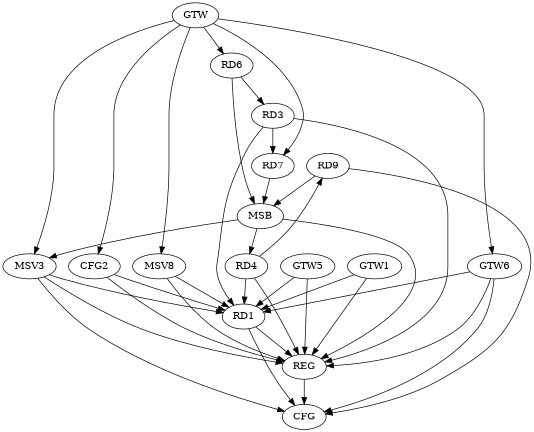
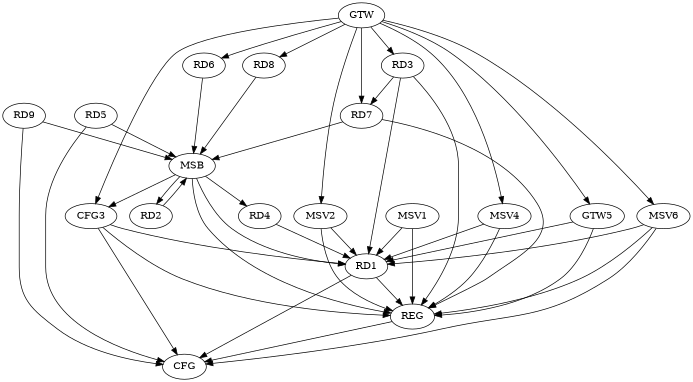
node "RD8": added
edge "RD6" -> "RD3": now "GTW" -> "RD3"
edge "GTW" -> "GTW5": added
node "RD5": added
node "RD2": added
edge "RD4" -> "RD9": removed
edge "MSB" -> "RD1": added
node "MSV3": label "MSV3" -> "CFG3"
node "CFG2": label "CFG2" -> "MSV2"
node "MSV8": label "MSV8" -> "MSV4"
node "GTW1": label "GTW1" -> "MSV1"
node "GTW6": label "GTW6" -> "MSV6"
edge "RD4" -> "REG": now "RD7" -> "REG"
